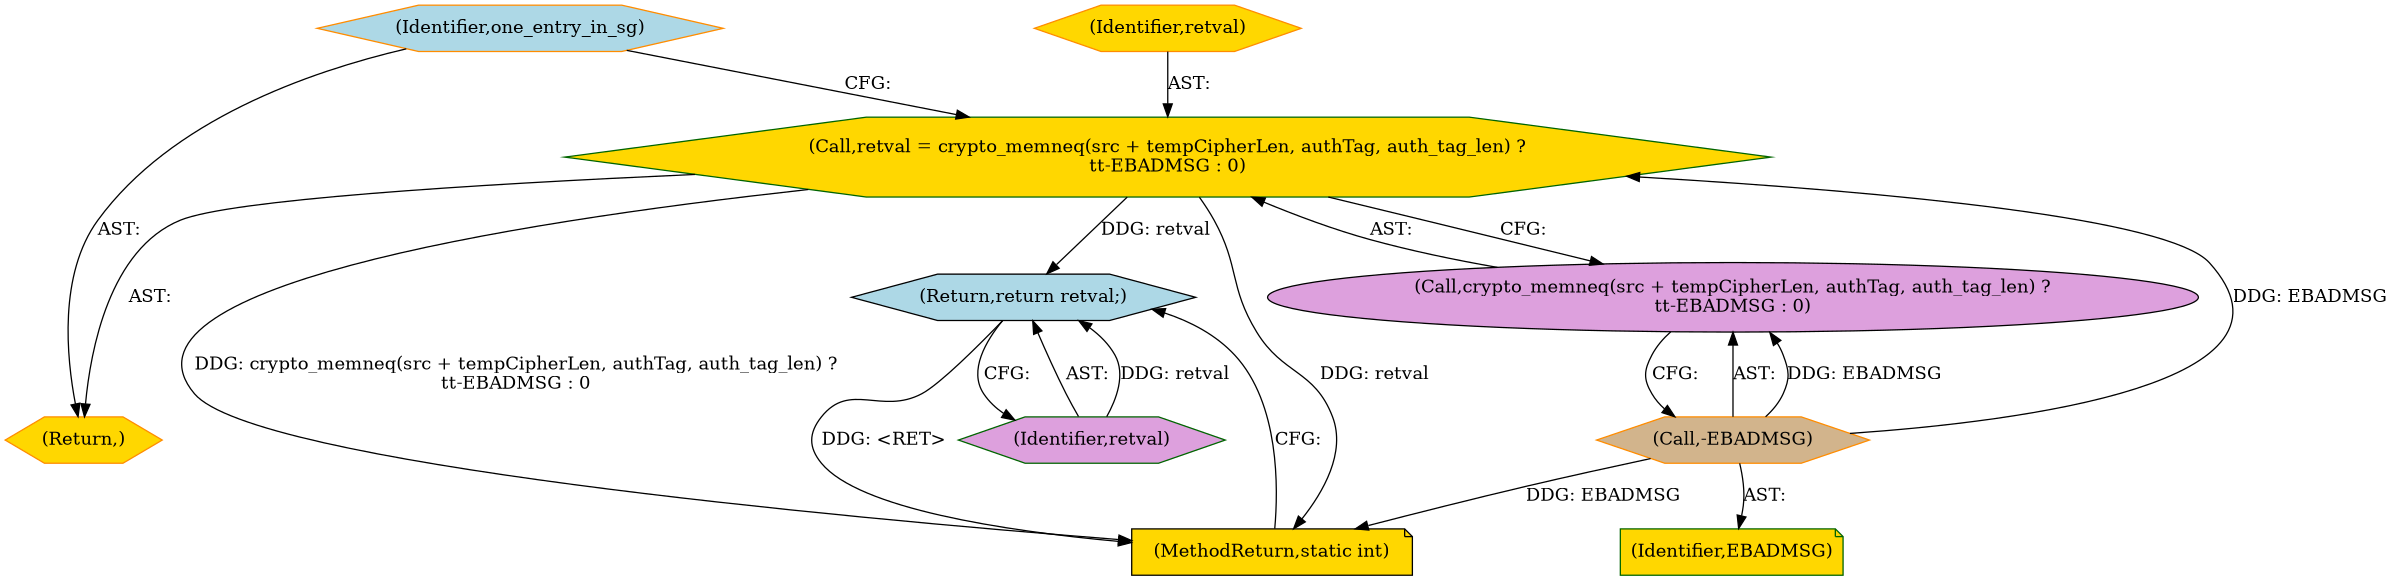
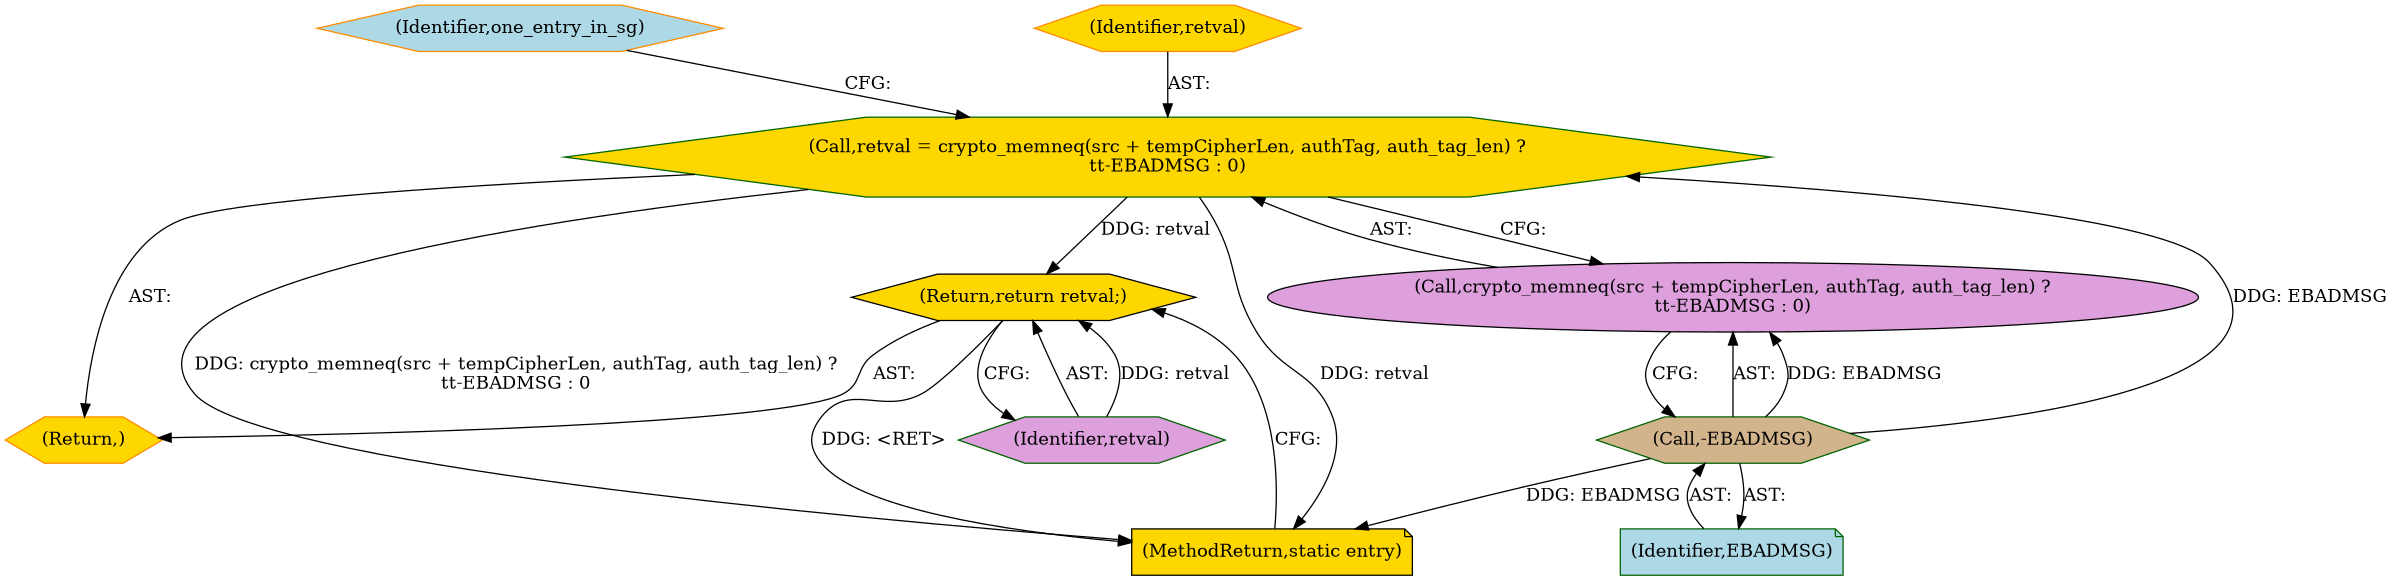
edge "(Identifier,one_entry_in_sg)" -> "(Return,)": now "(Return,return retval;)" -> "(Return,)"
node "(Return,return retval;)": fillcolor lightblue -> gold
node "(Call,-EBADMSG)": color darkorange -> darkgreen
edge "(Identifier,EBADMSG)" -> "(Call,-EBADMSG)": added, label "AST:"
node "(MethodReturn,static int)": label "(MethodReturn,static int)" -> "(MethodReturn,static entry)"
node "(Identifier,EBADMSG)": fillcolor gold -> lightblue
